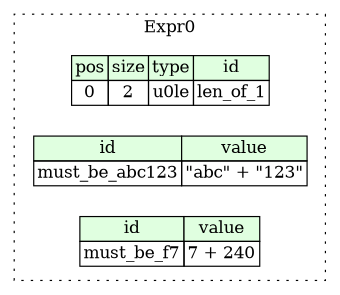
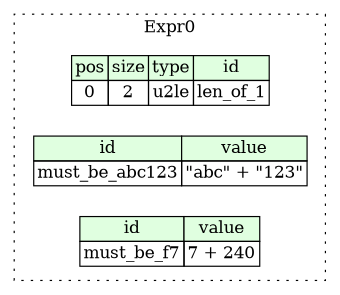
node "pos": text "u0le" -> "u2le"
